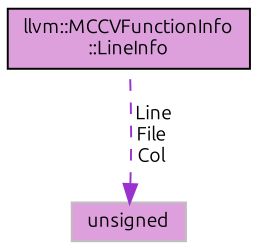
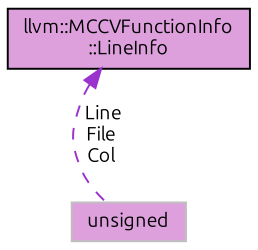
edge "llvm::MCCVFunctionInfo ::LineInfo" -> "unsigned": reversed
